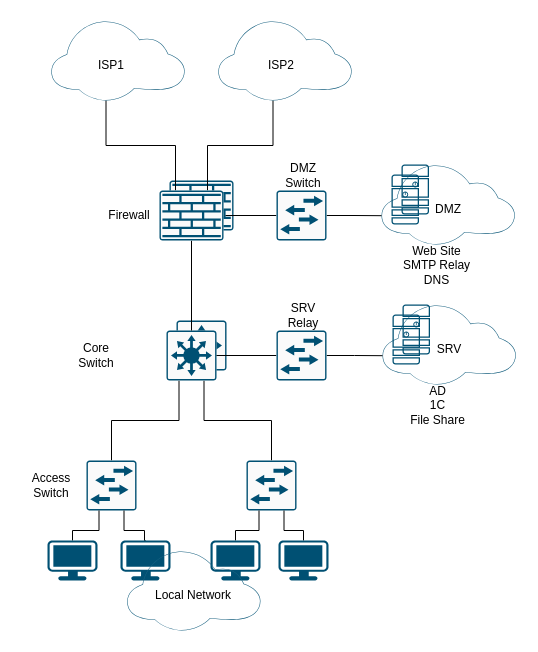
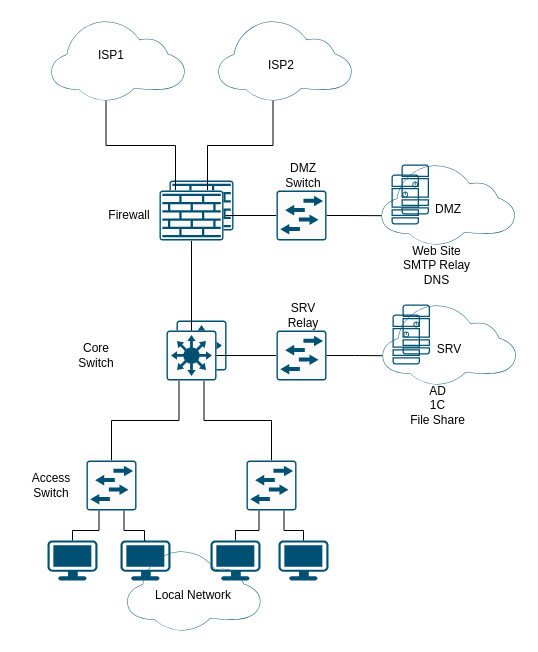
node "ISP1": moved (111, 66) -> (111, 56)
